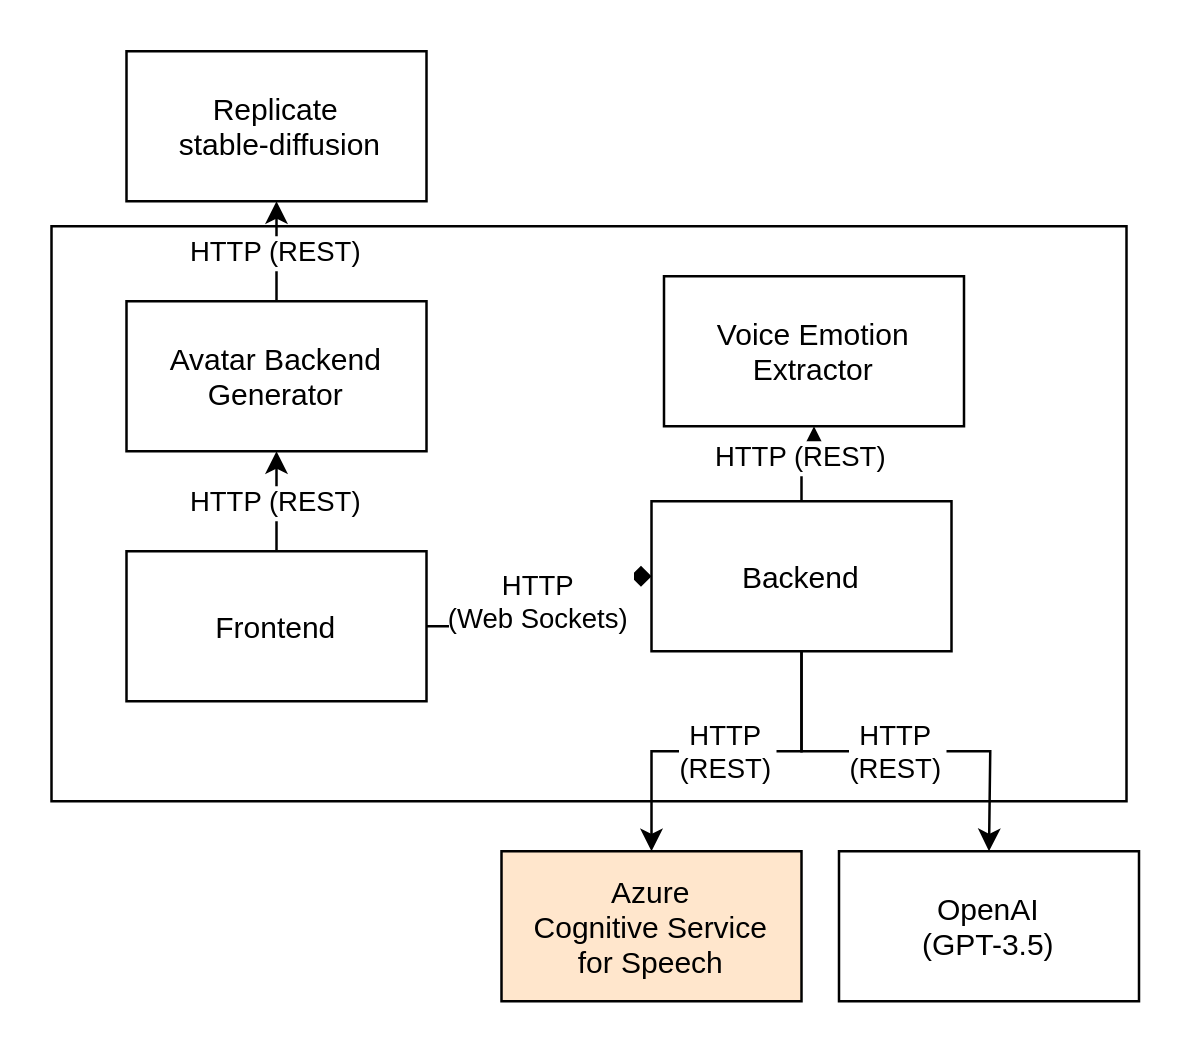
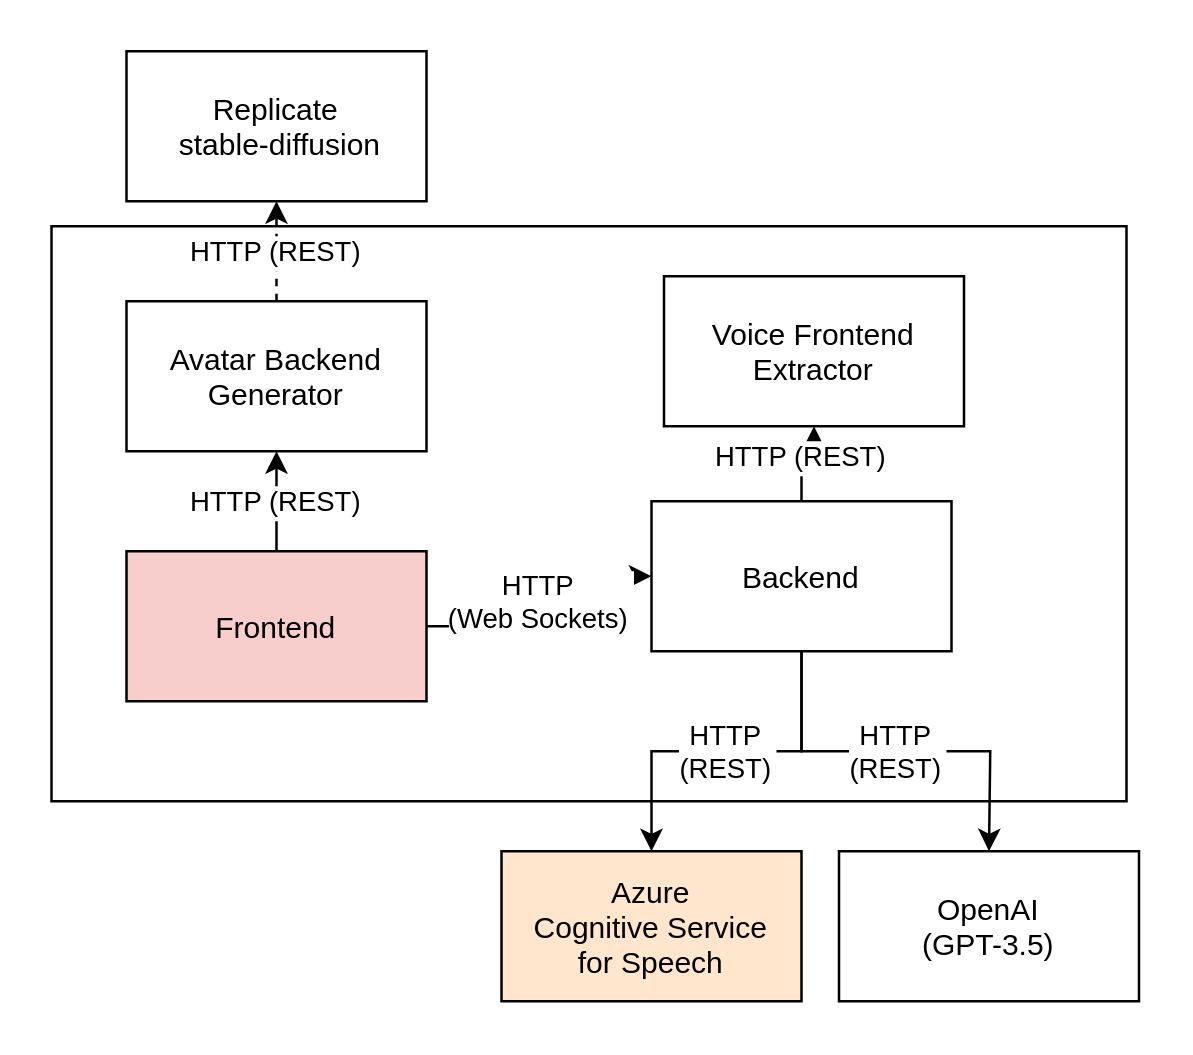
edge "Avatar Backend Generator" -> "Replicate stable-diffusion": style solid -> dashed
node "Voice Emotion Extractor": label "Voice Emotion Extractor" -> "Voice Frontend Extractor"
node "Frontend": fillcolor #ffffff -> #f8cecc
edge "Frontend" -> "Backend": arrowhead diamond -> classic
